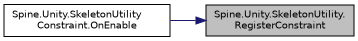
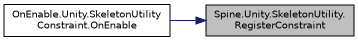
node "Spine.Unity.SkeletonUtility Constraint.OnEnable": label "Spine.Unity.SkeletonUtility Constraint.OnEnable" -> "OnEnable.Unity.SkeletonUtility Constraint.OnEnable"
